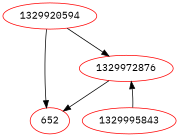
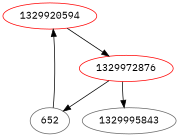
edge "1329920594" -> "652": reversed
edge "1329995843" -> "1329972876": reversed
node "652": color red -> gray40
node "1329995843": color red -> gray40
